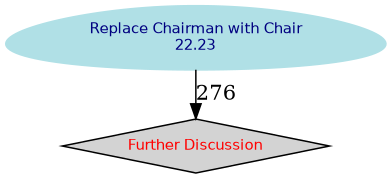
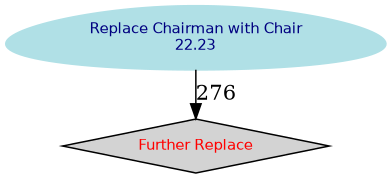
node "Further Discussion": label "Further Discussion" -> "Further Replace"
